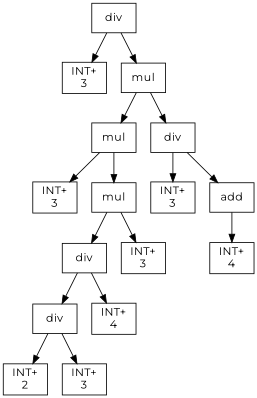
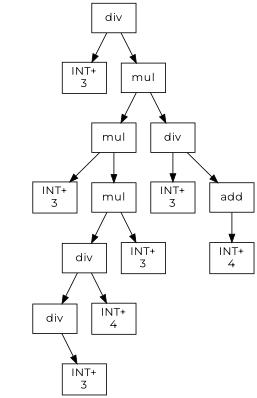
node "INT+ 2": removed
